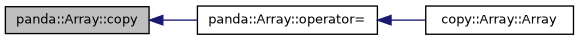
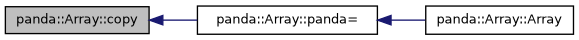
node "panda::Array::operator=": label "panda::Array::operator=" -> "panda::Array::panda="
node "copy::Array::Array": label "copy::Array::Array" -> "panda::Array::Array"
